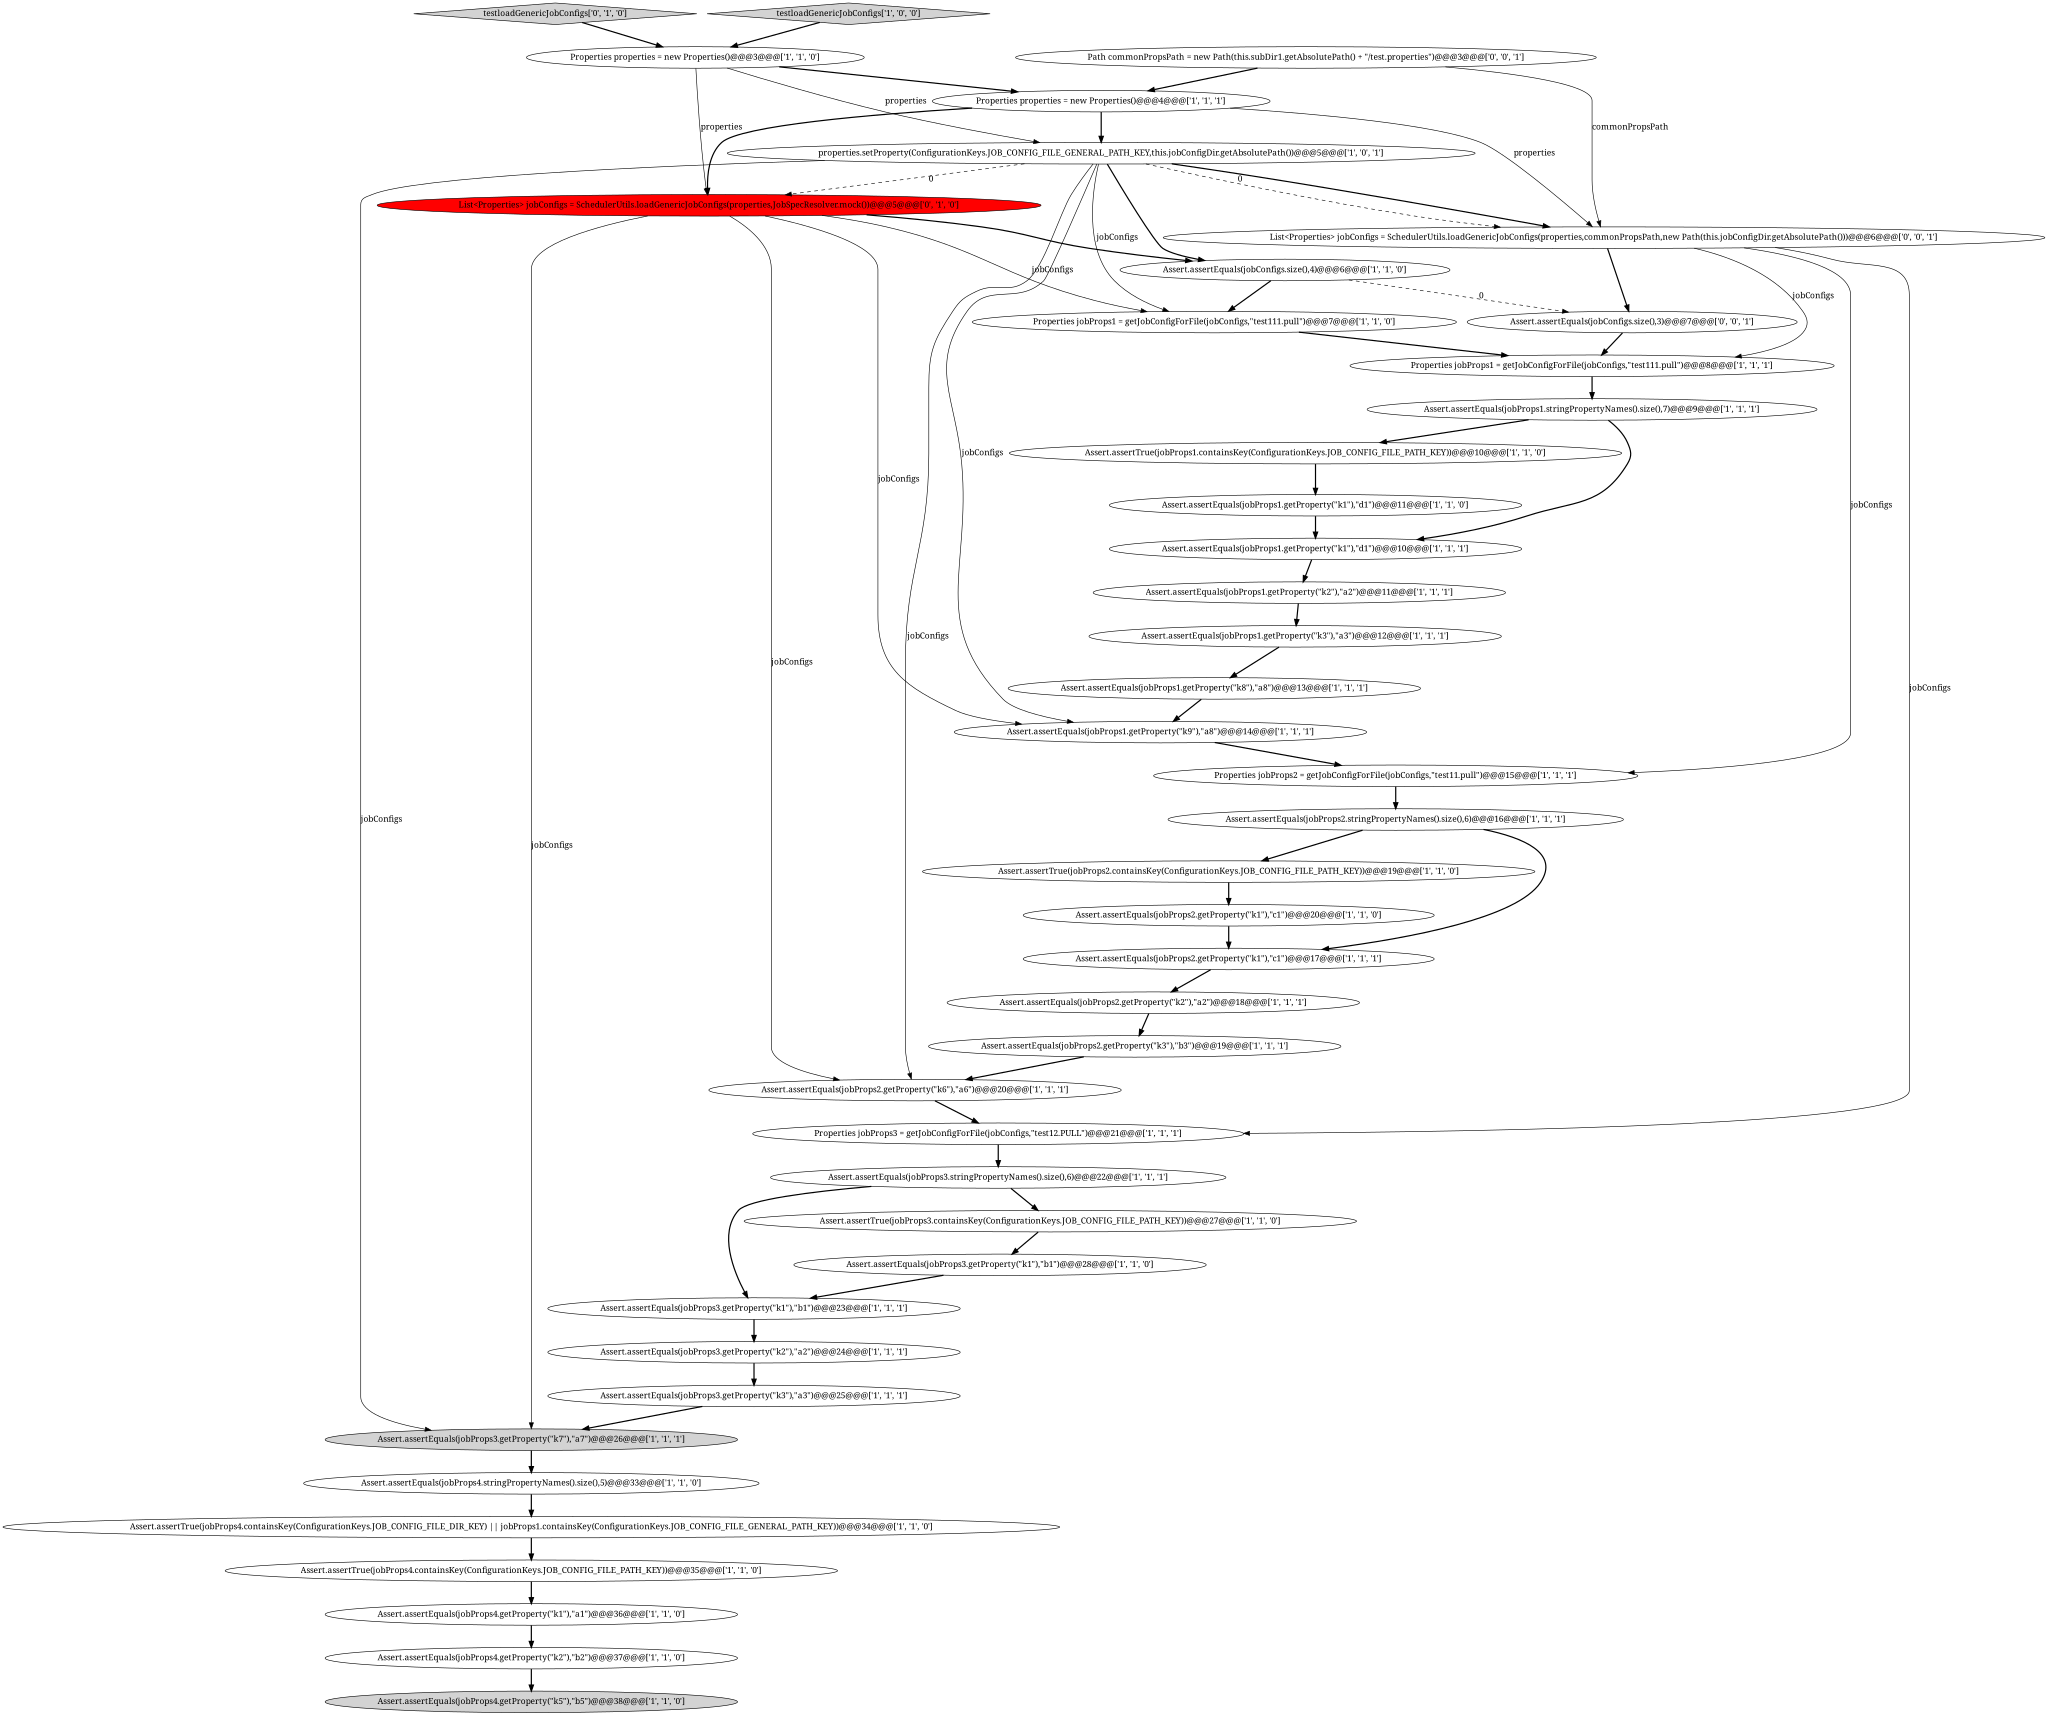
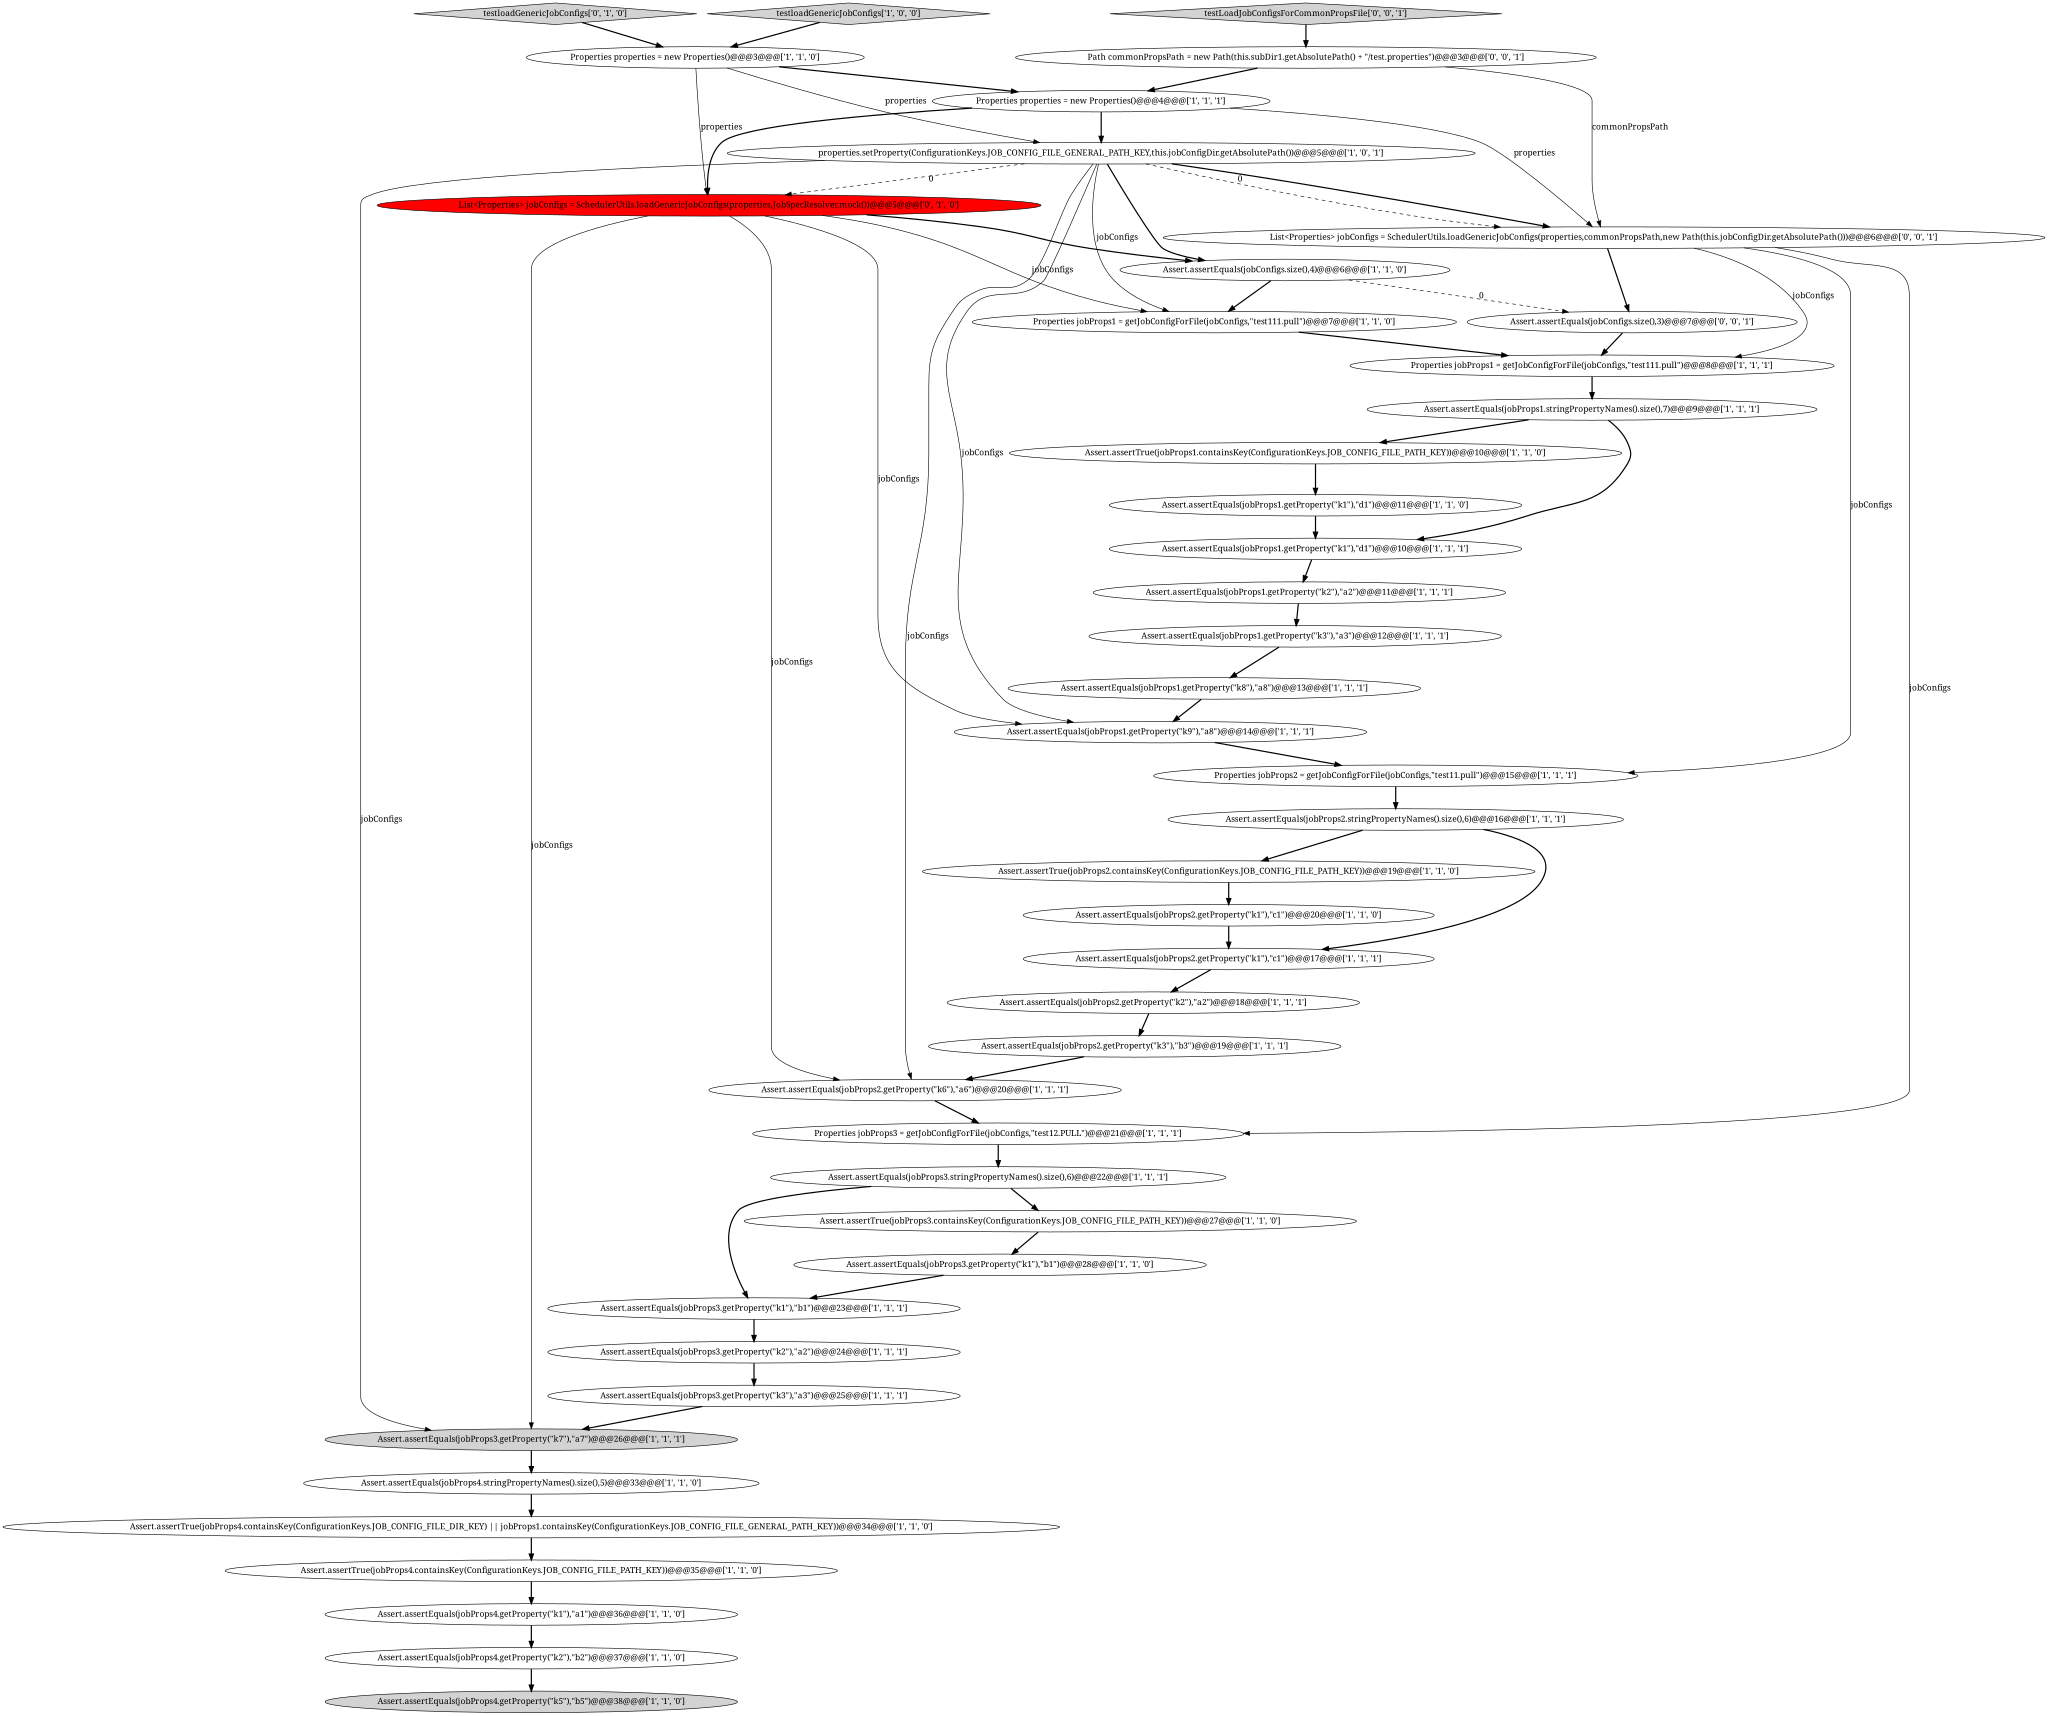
node "testLoadJobConfigsForCommonPropsFile['0', '0', '1']": added
